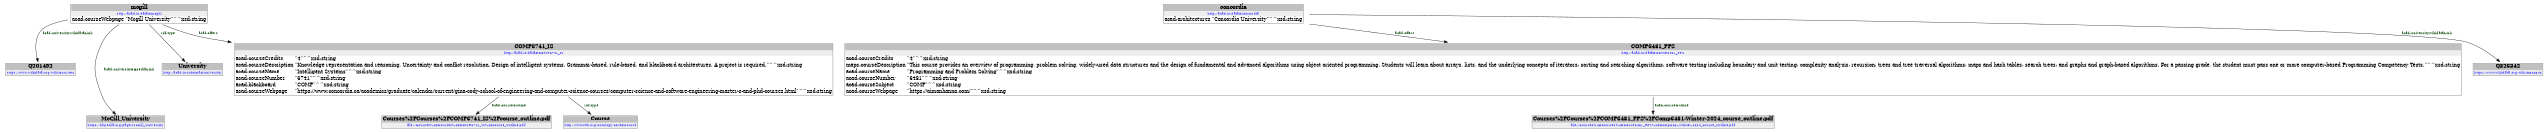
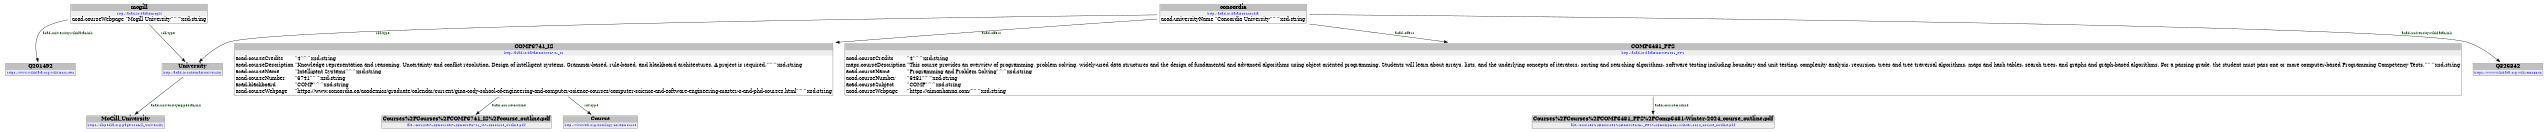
node "concordia": text "acad:architectures" -> "acad:universityName"
edge "concordia" -> "University": added, label "rdf:type"
edge "mcgill" -> "COMP6741_IS": now "concordia" -> "COMP6741_IS"
edge "mcgill" -> "McGill_University": now "University" -> "McGill_University"
